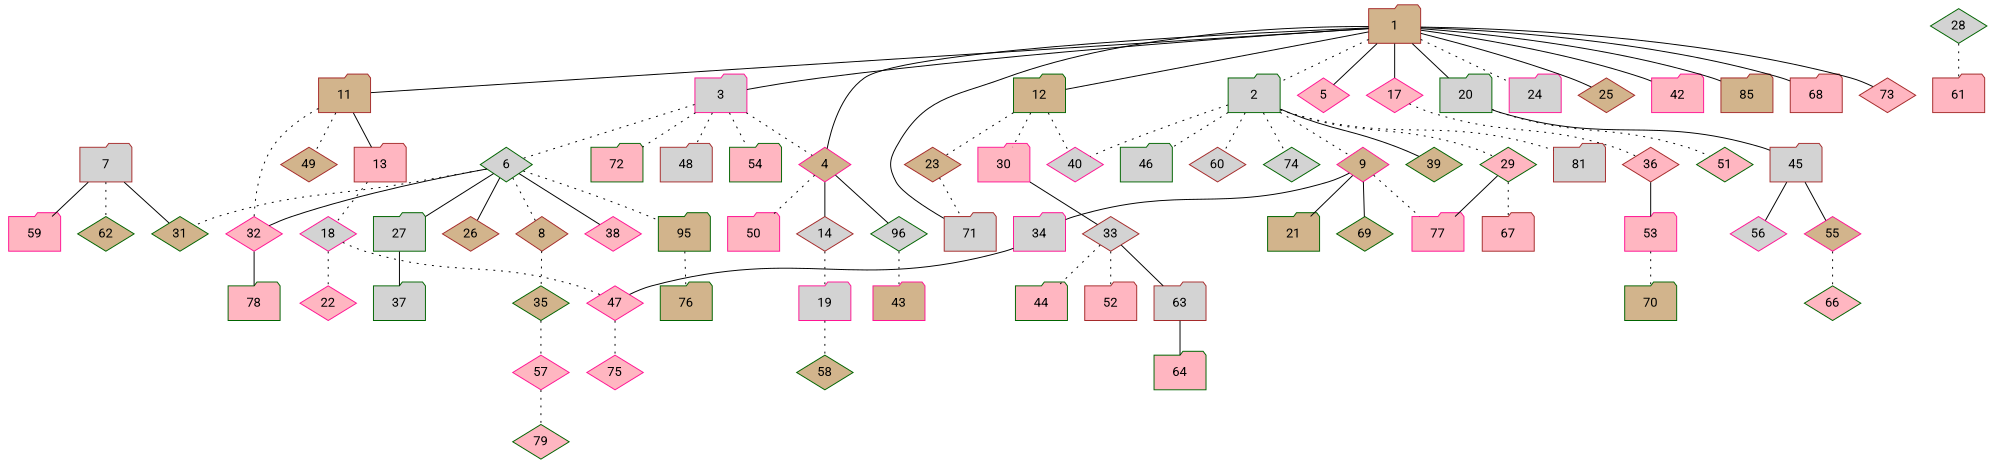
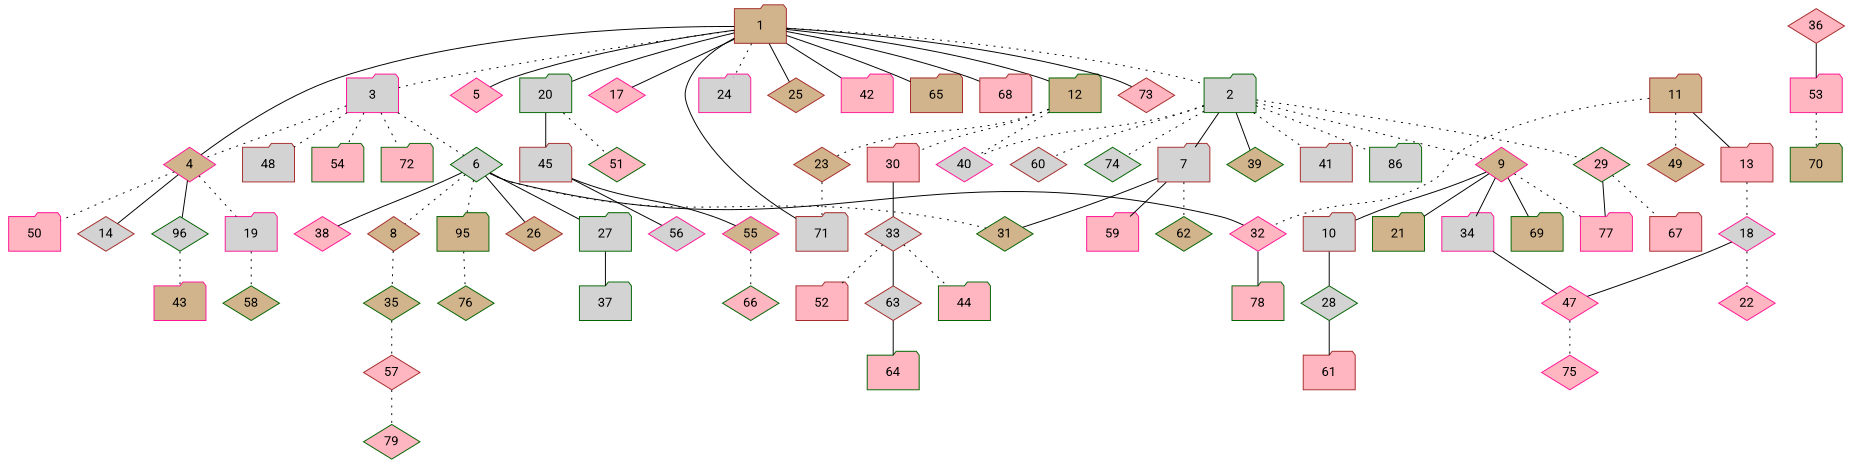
edge "1" -- "3": style solid -> dotted
edge "1" -- "11": removed
edge "28" -- "61": style dotted -> solid
node "85": label "85" -> "65"
edge "2" -- "7": added
edge "17" -- "36": removed
node "30": color deeppink -> brown
node "46": label "46" -> "86"
node "81": label "81" -> "41"
node "10": added
node "69": shape diamond -> folder
edge "14" -- "19": now "4" -- "19"
edge "18" -- "47": style dotted -> solid
node "76": shape folder -> diamond
node "63": shape folder -> diamond
node "57": color deeppink -> brown
